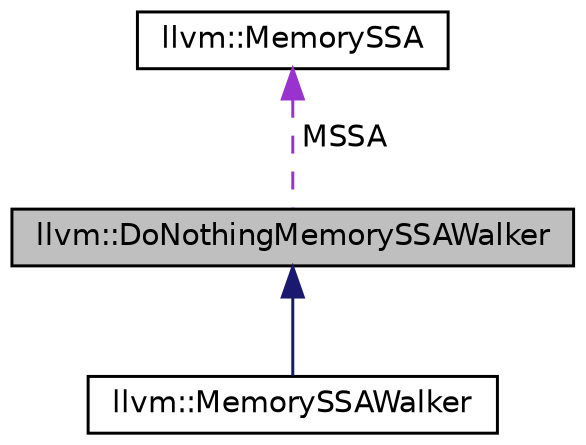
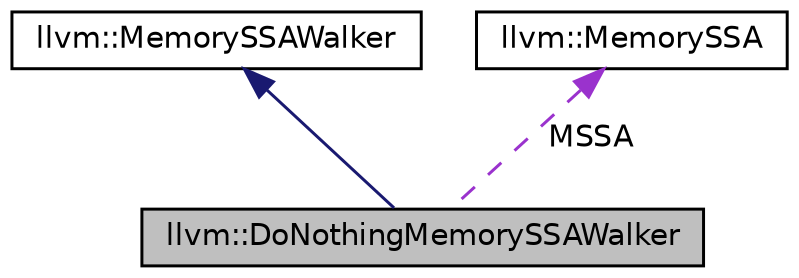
edge "llvm::MemorySSAWalker" -> "llvm::DoNothingMemorySSAWalker": reversed
